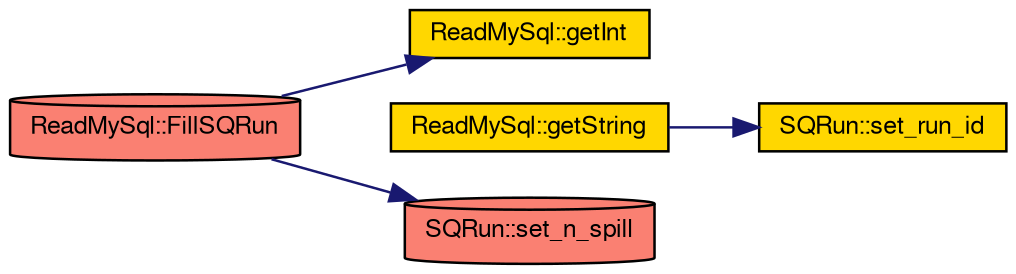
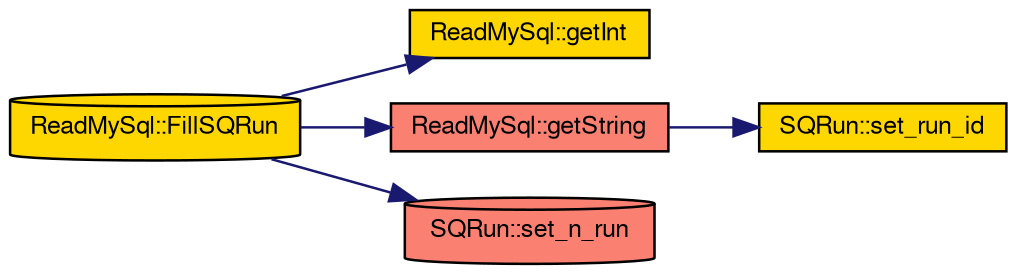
node "ReadMySql::FillSQRun": fillcolor salmon -> gold
edge "ReadMySql::FillSQRun" -> "ReadMySql::getString": added
node "ReadMySql::getString": fillcolor gold -> salmon
node "SQRun::set_n_spill": label "SQRun::set_n_spill" -> "SQRun::set_n_run"
